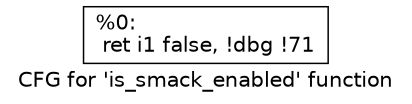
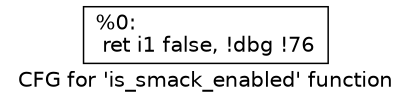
node "%0:": text "ret i1 false, !dbg !71" -> "ret i1 false, !dbg !76"
